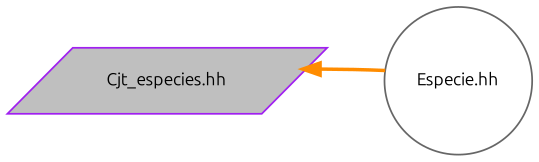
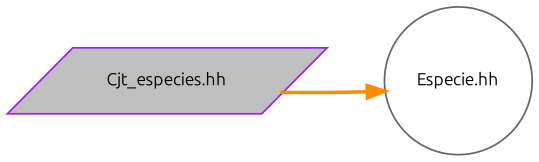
edge "Especie.hh" -> "Cjt_especies.hh": reversed
